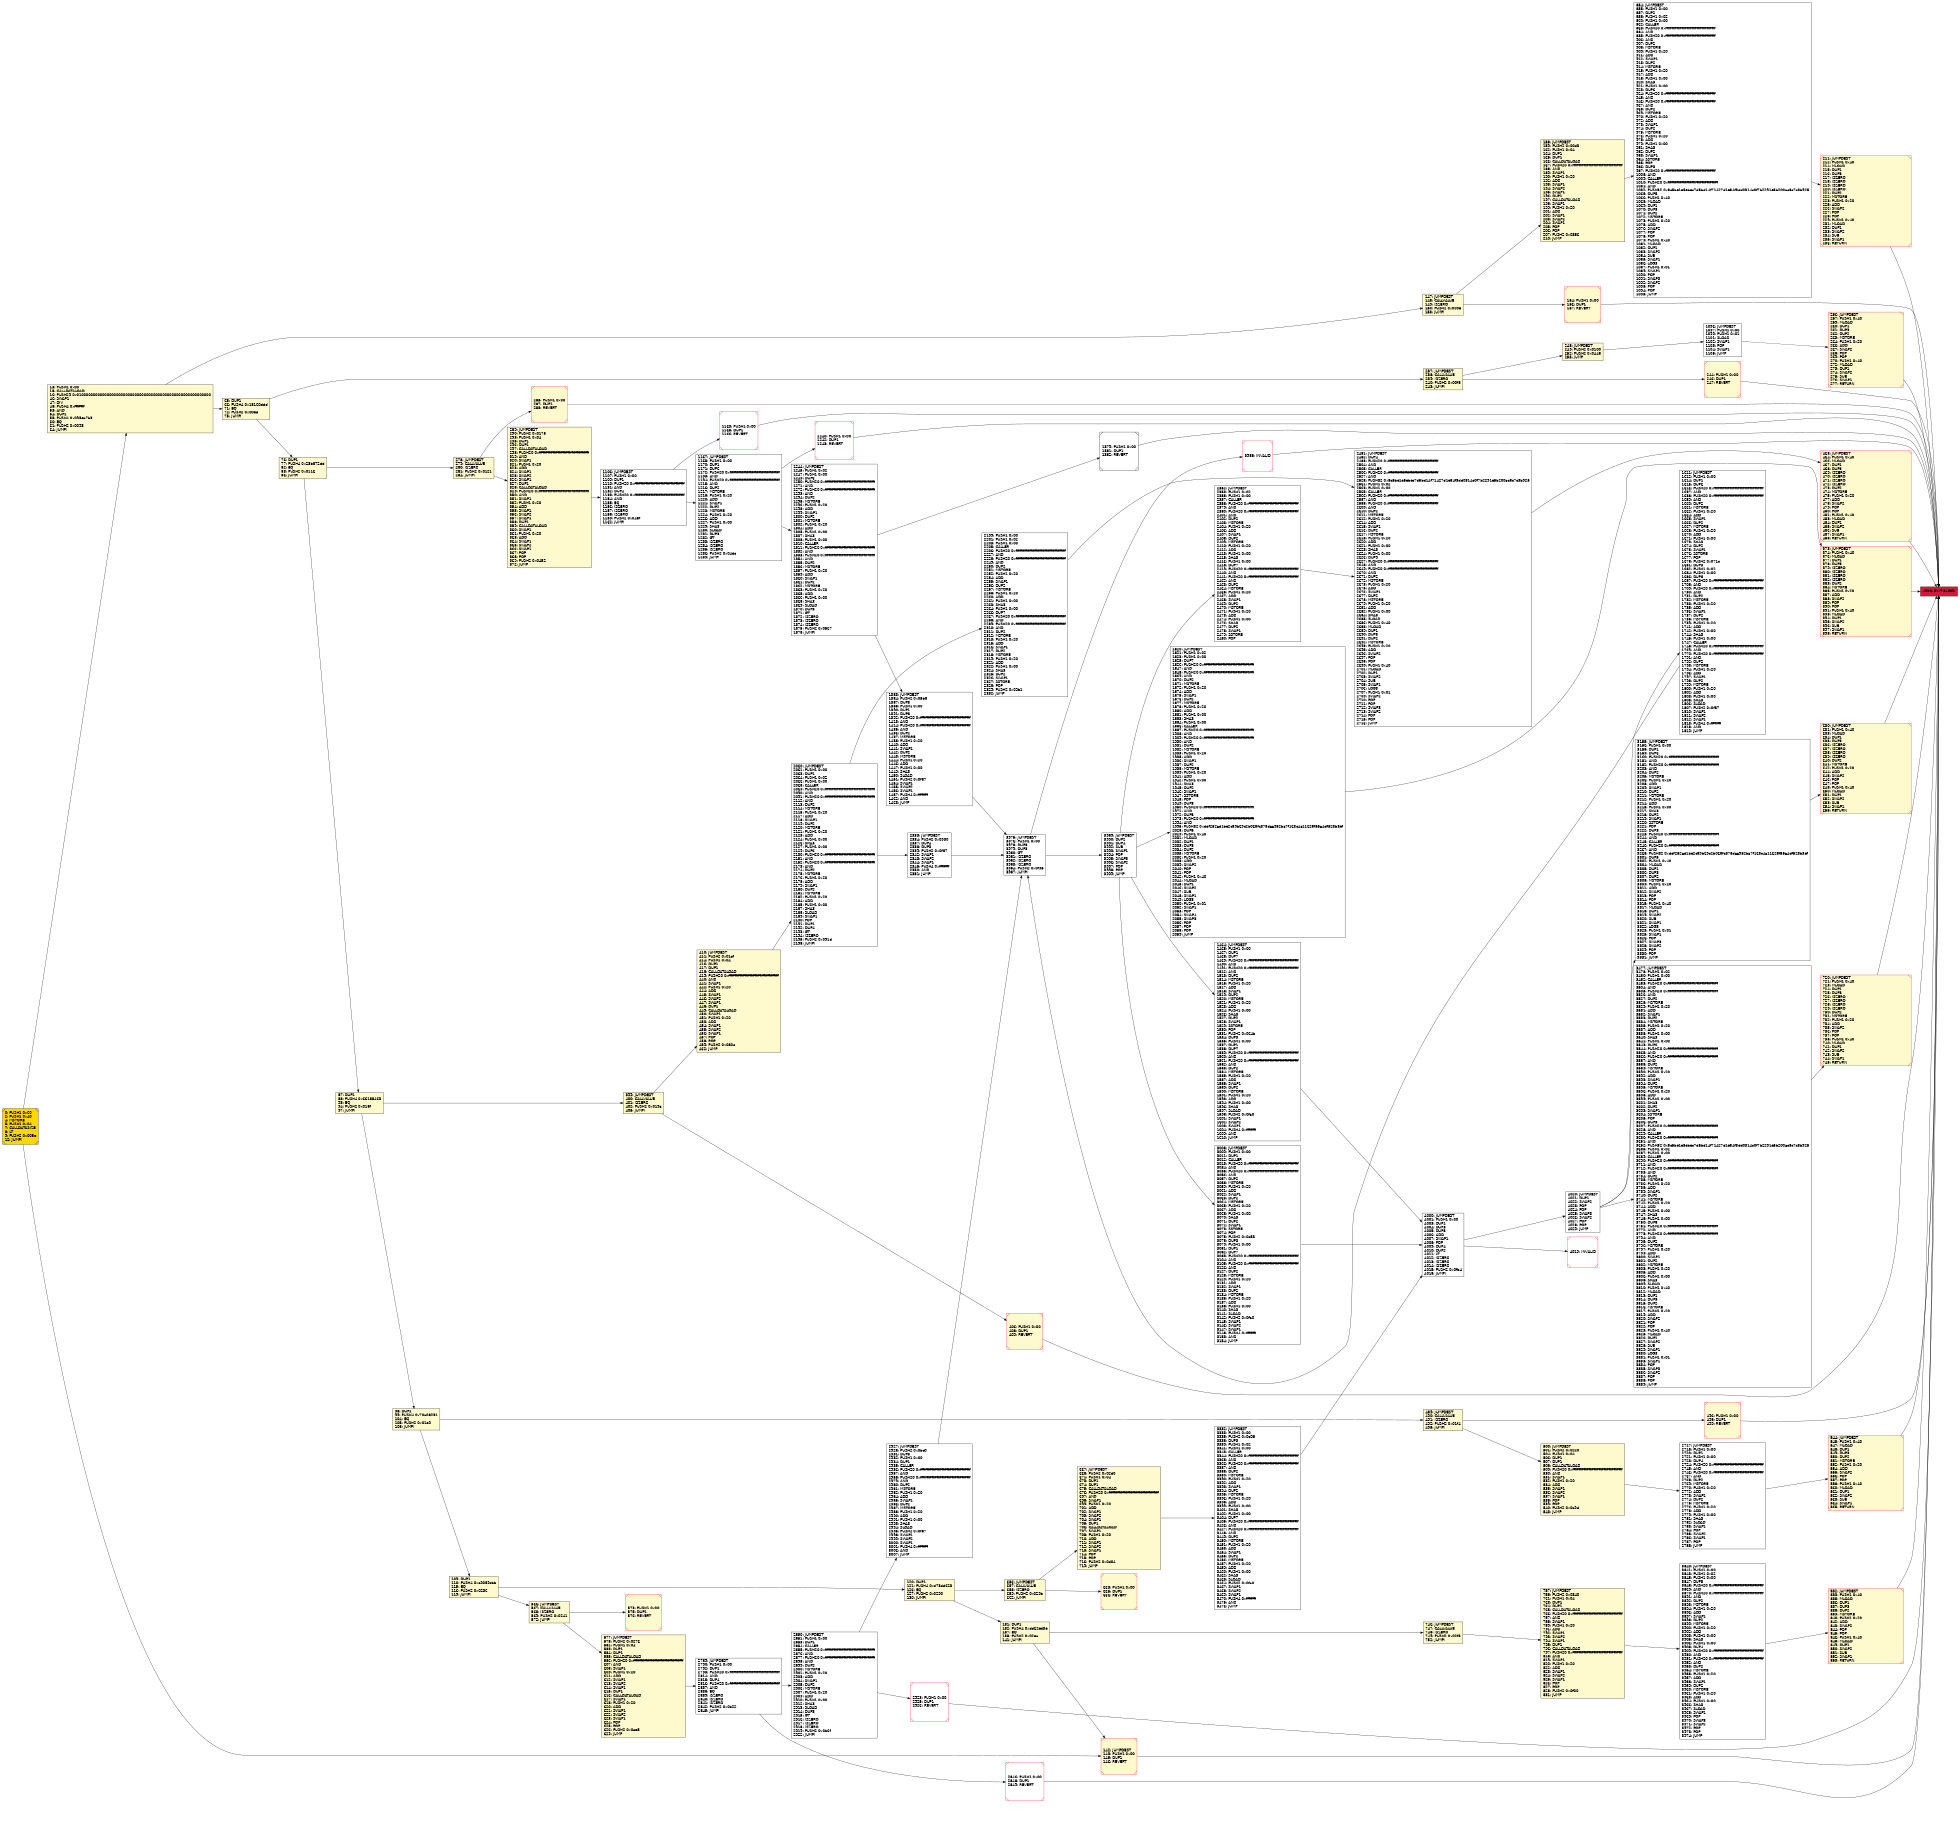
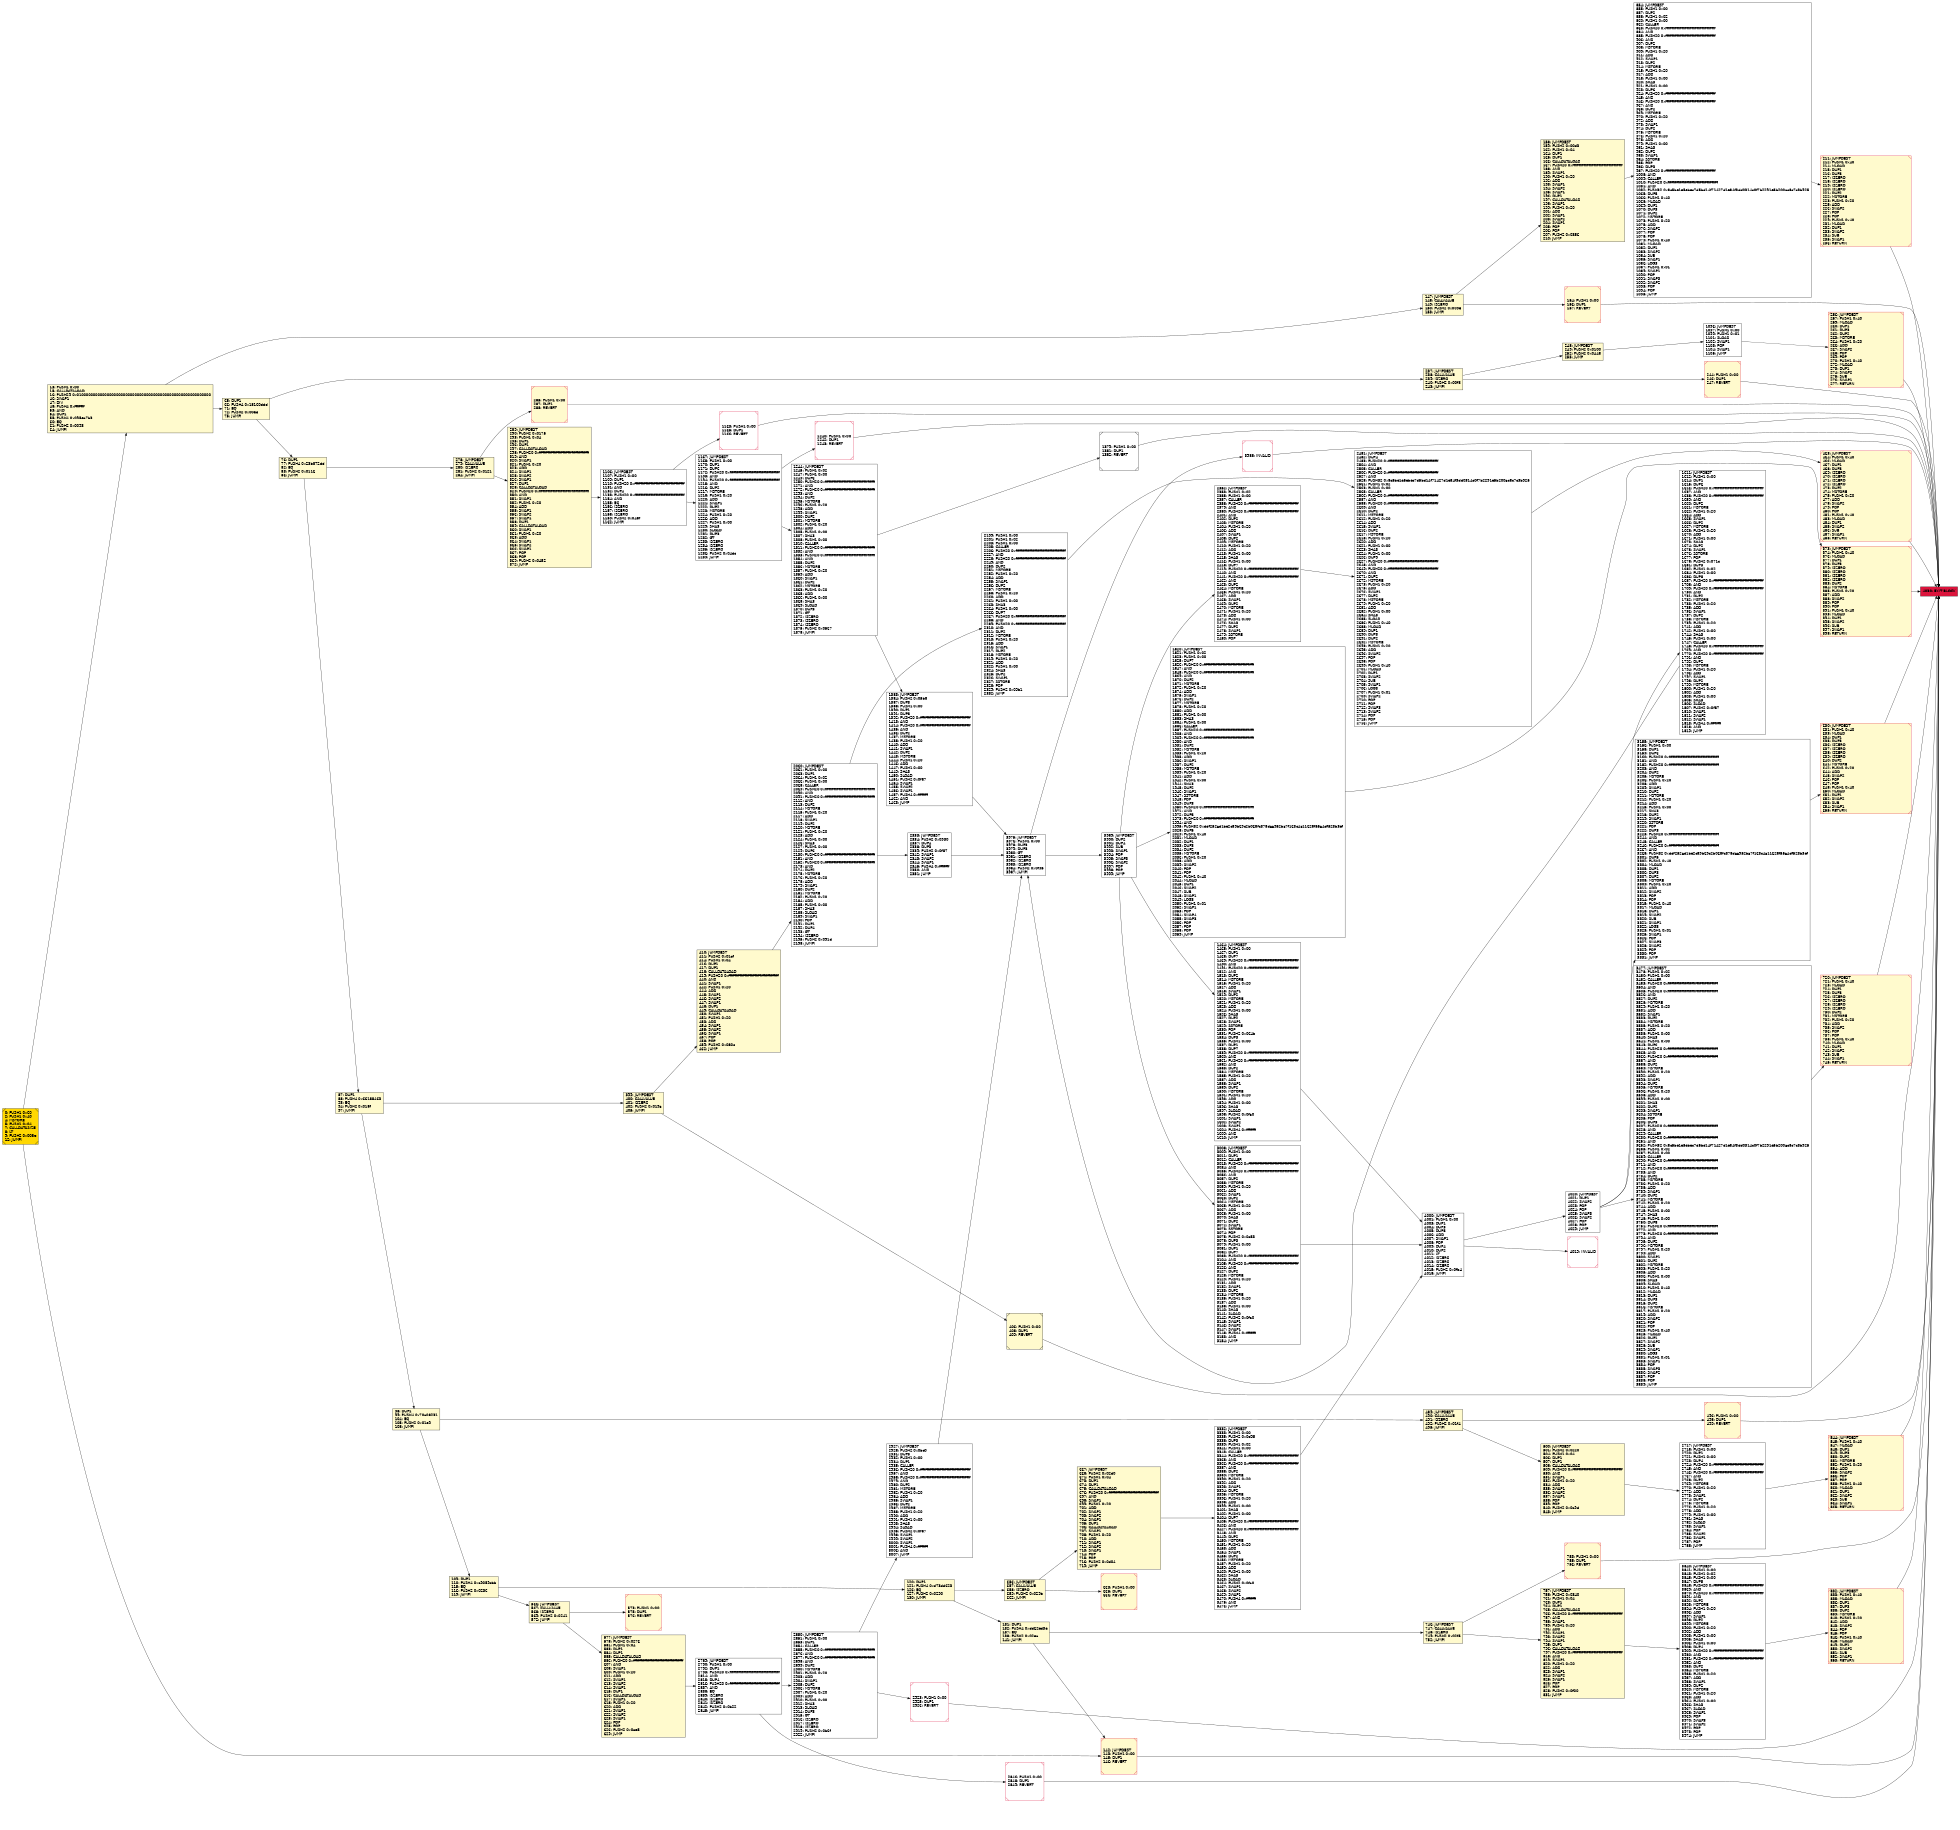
node "406: PUSH1 0x00 408: DUP1 409: REVERT": color crimson -> black
node "753: PUSH1 0x00 755: DUP1 756: REVERT": added
